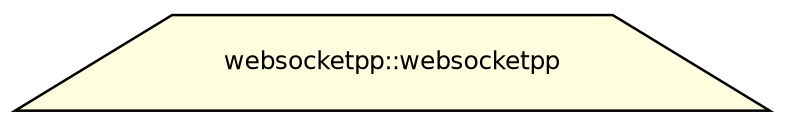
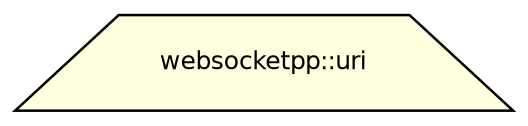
node "websocketpp::websocketpp": label "websocketpp::websocketpp" -> "websocketpp::uri"
